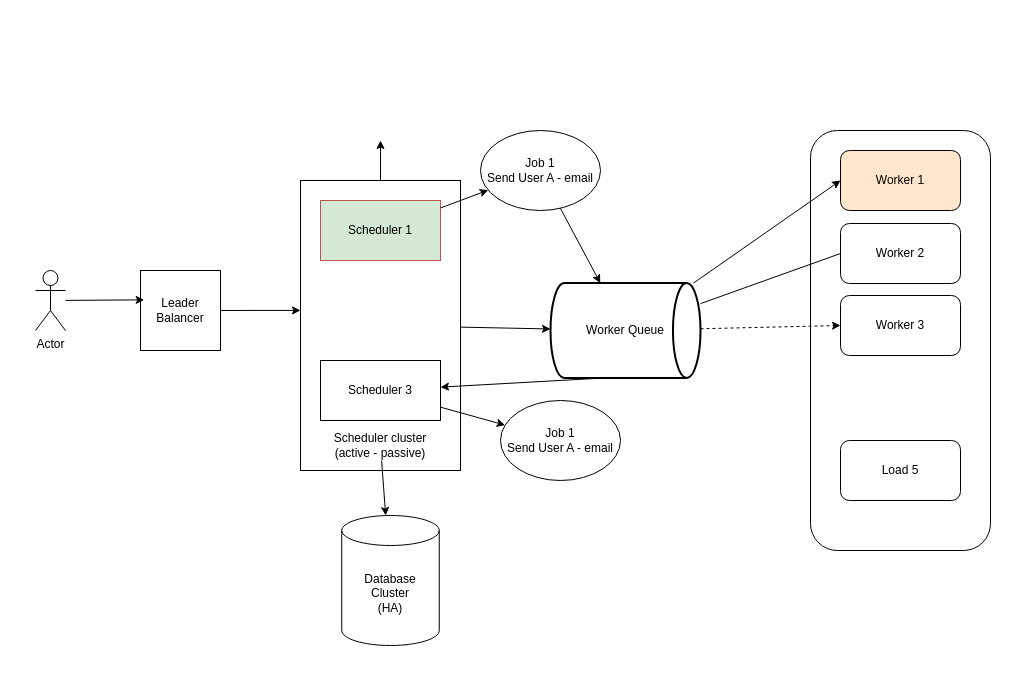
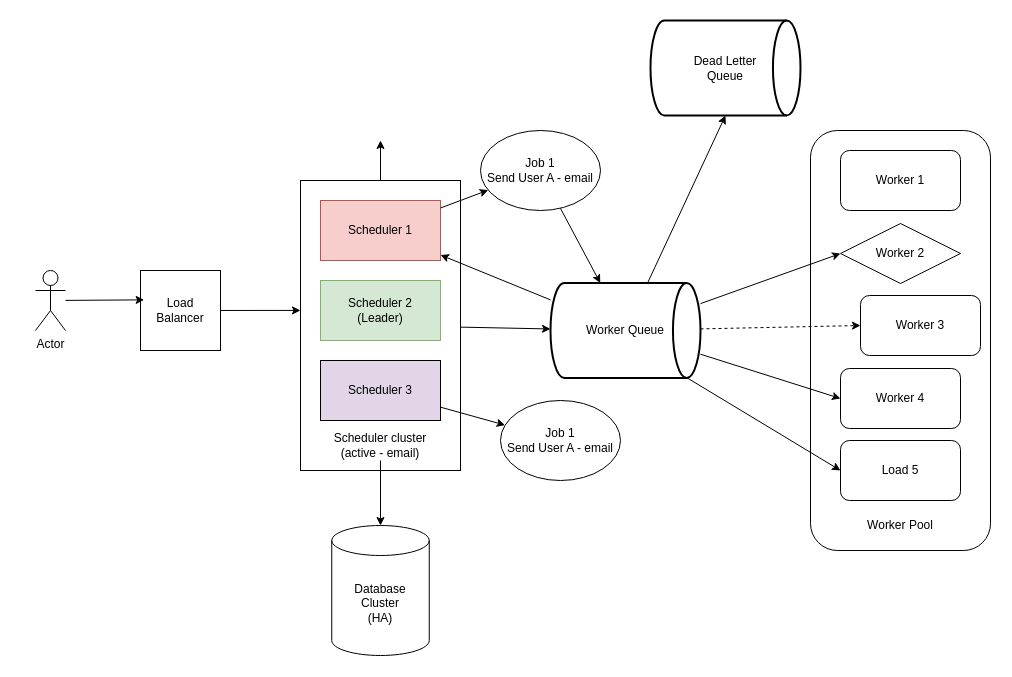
node "Dead Letter Queue": added
node "Worker 1": fillcolor #ffe6cc -> #ffffff
edge "Worker Queue" -> "Dead Letter Queue": added
node "Scheduler 1": fillcolor #d5e8d4 -> #f8cecc
edge "Worker Queue" -> "Worker 1": now "Worker Queue" -> "Scheduler 1"
node "Worker 2": shape rounded rectangle -> diamond
edge "Worker 2" -- "Worker Queue": arrowhead none -> classic
node "Leader Balancer": label "Leader Balancer" -> "Load Balancer"
node "Scheduler 2 (Leader)": added
node "Worker 3": moved (901, 326) -> (921, 326)
edge "Worker Queue" -> "Worker 4": added
edge "Worker Queue" -> "Scheduler 3": now "Worker Queue" -> "Load 5"
node "Scheduler 3": fillcolor #ffffff -> #e1d5e7
node "Worker 4": added
node "Scheduler cluster (active - passive)": label "Scheduler cluster (active - passive)" -> "Scheduler cluster (active - email)"
node "Worker Pool": added
node "Database Cluster (HA)": moved (391, 581) -> (381, 591)
